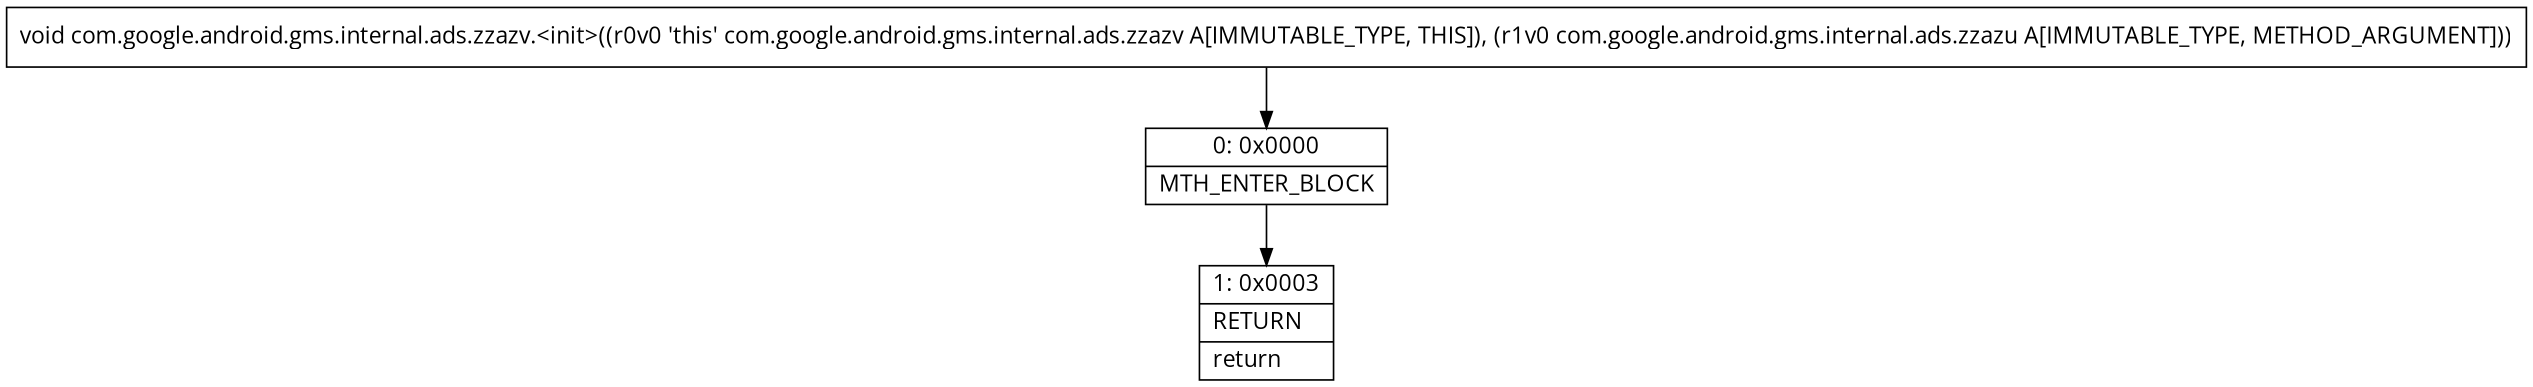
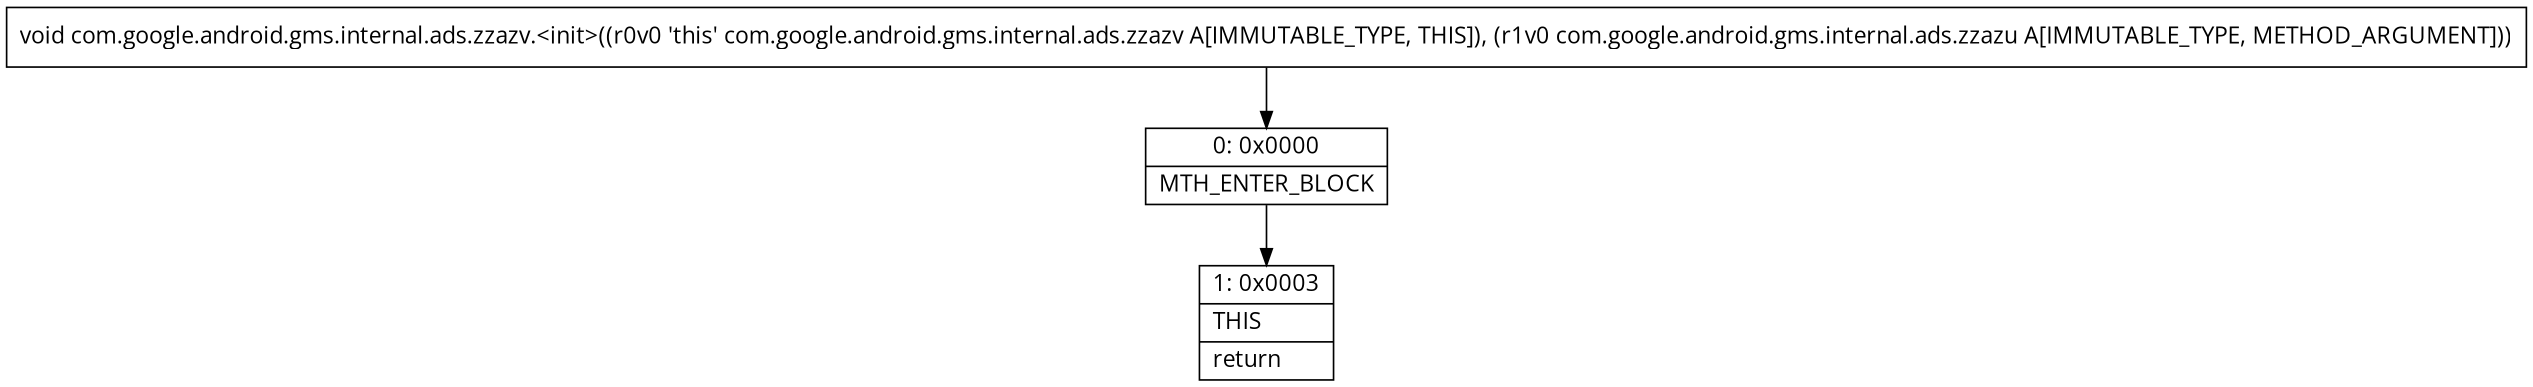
node "1: 0x0003": text "RETURN" -> "THIS"
